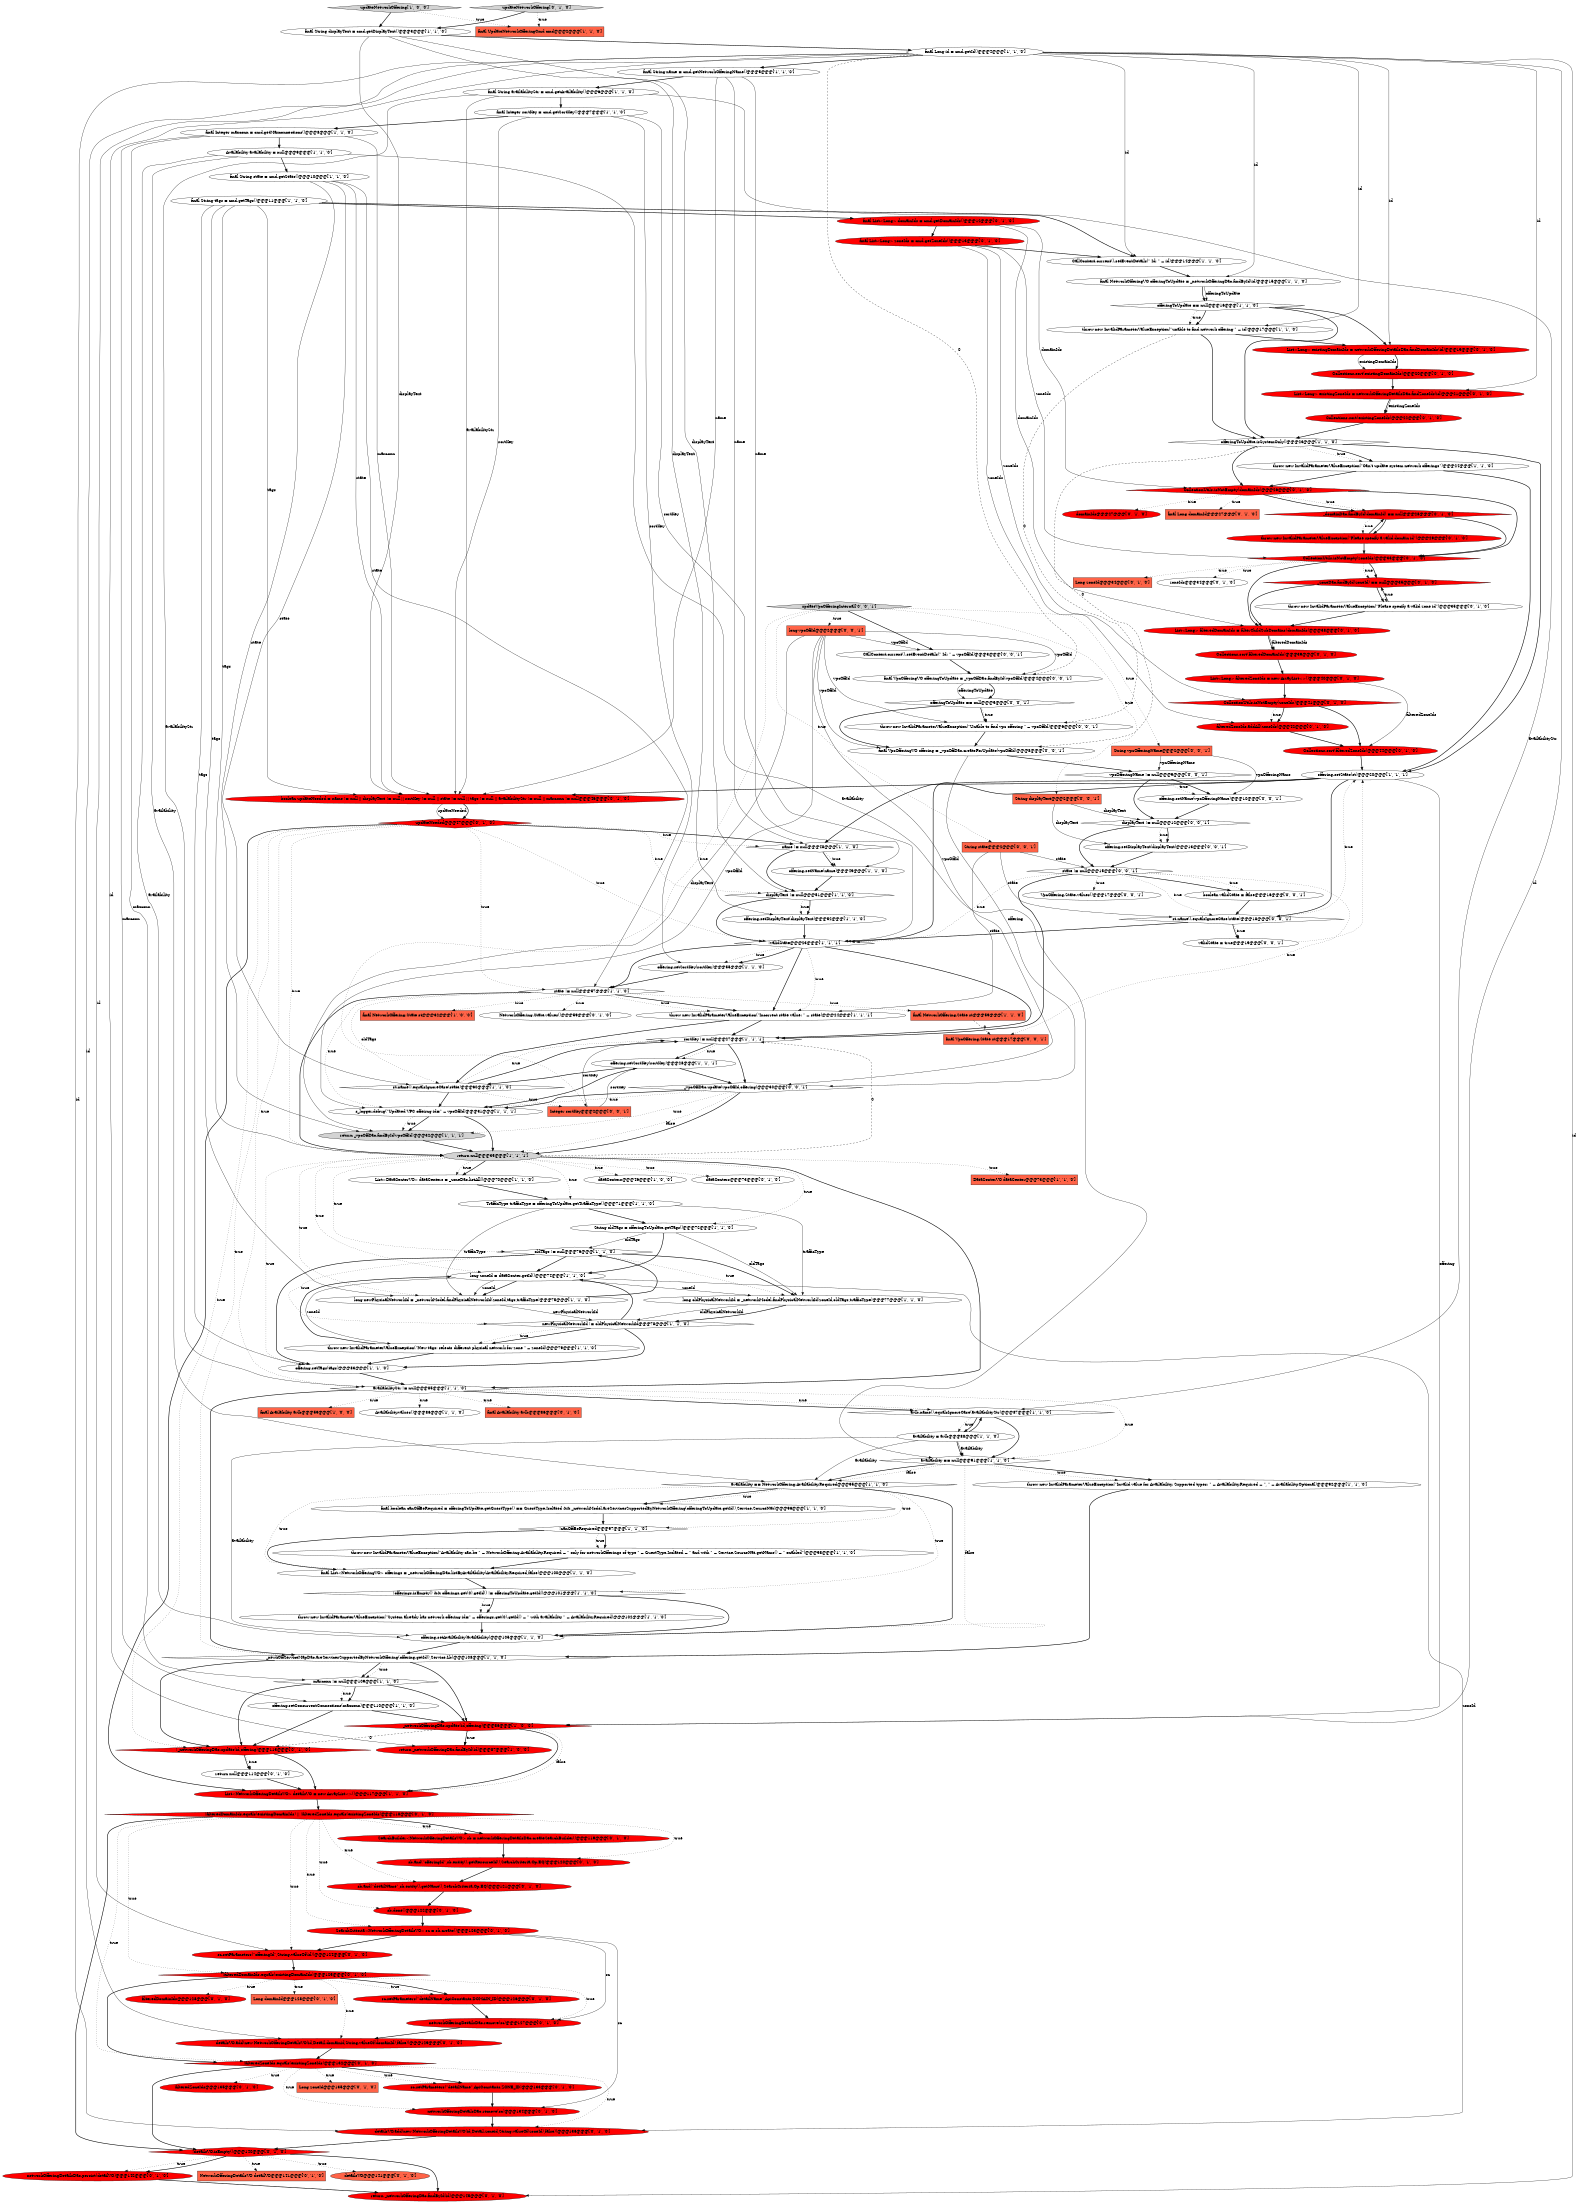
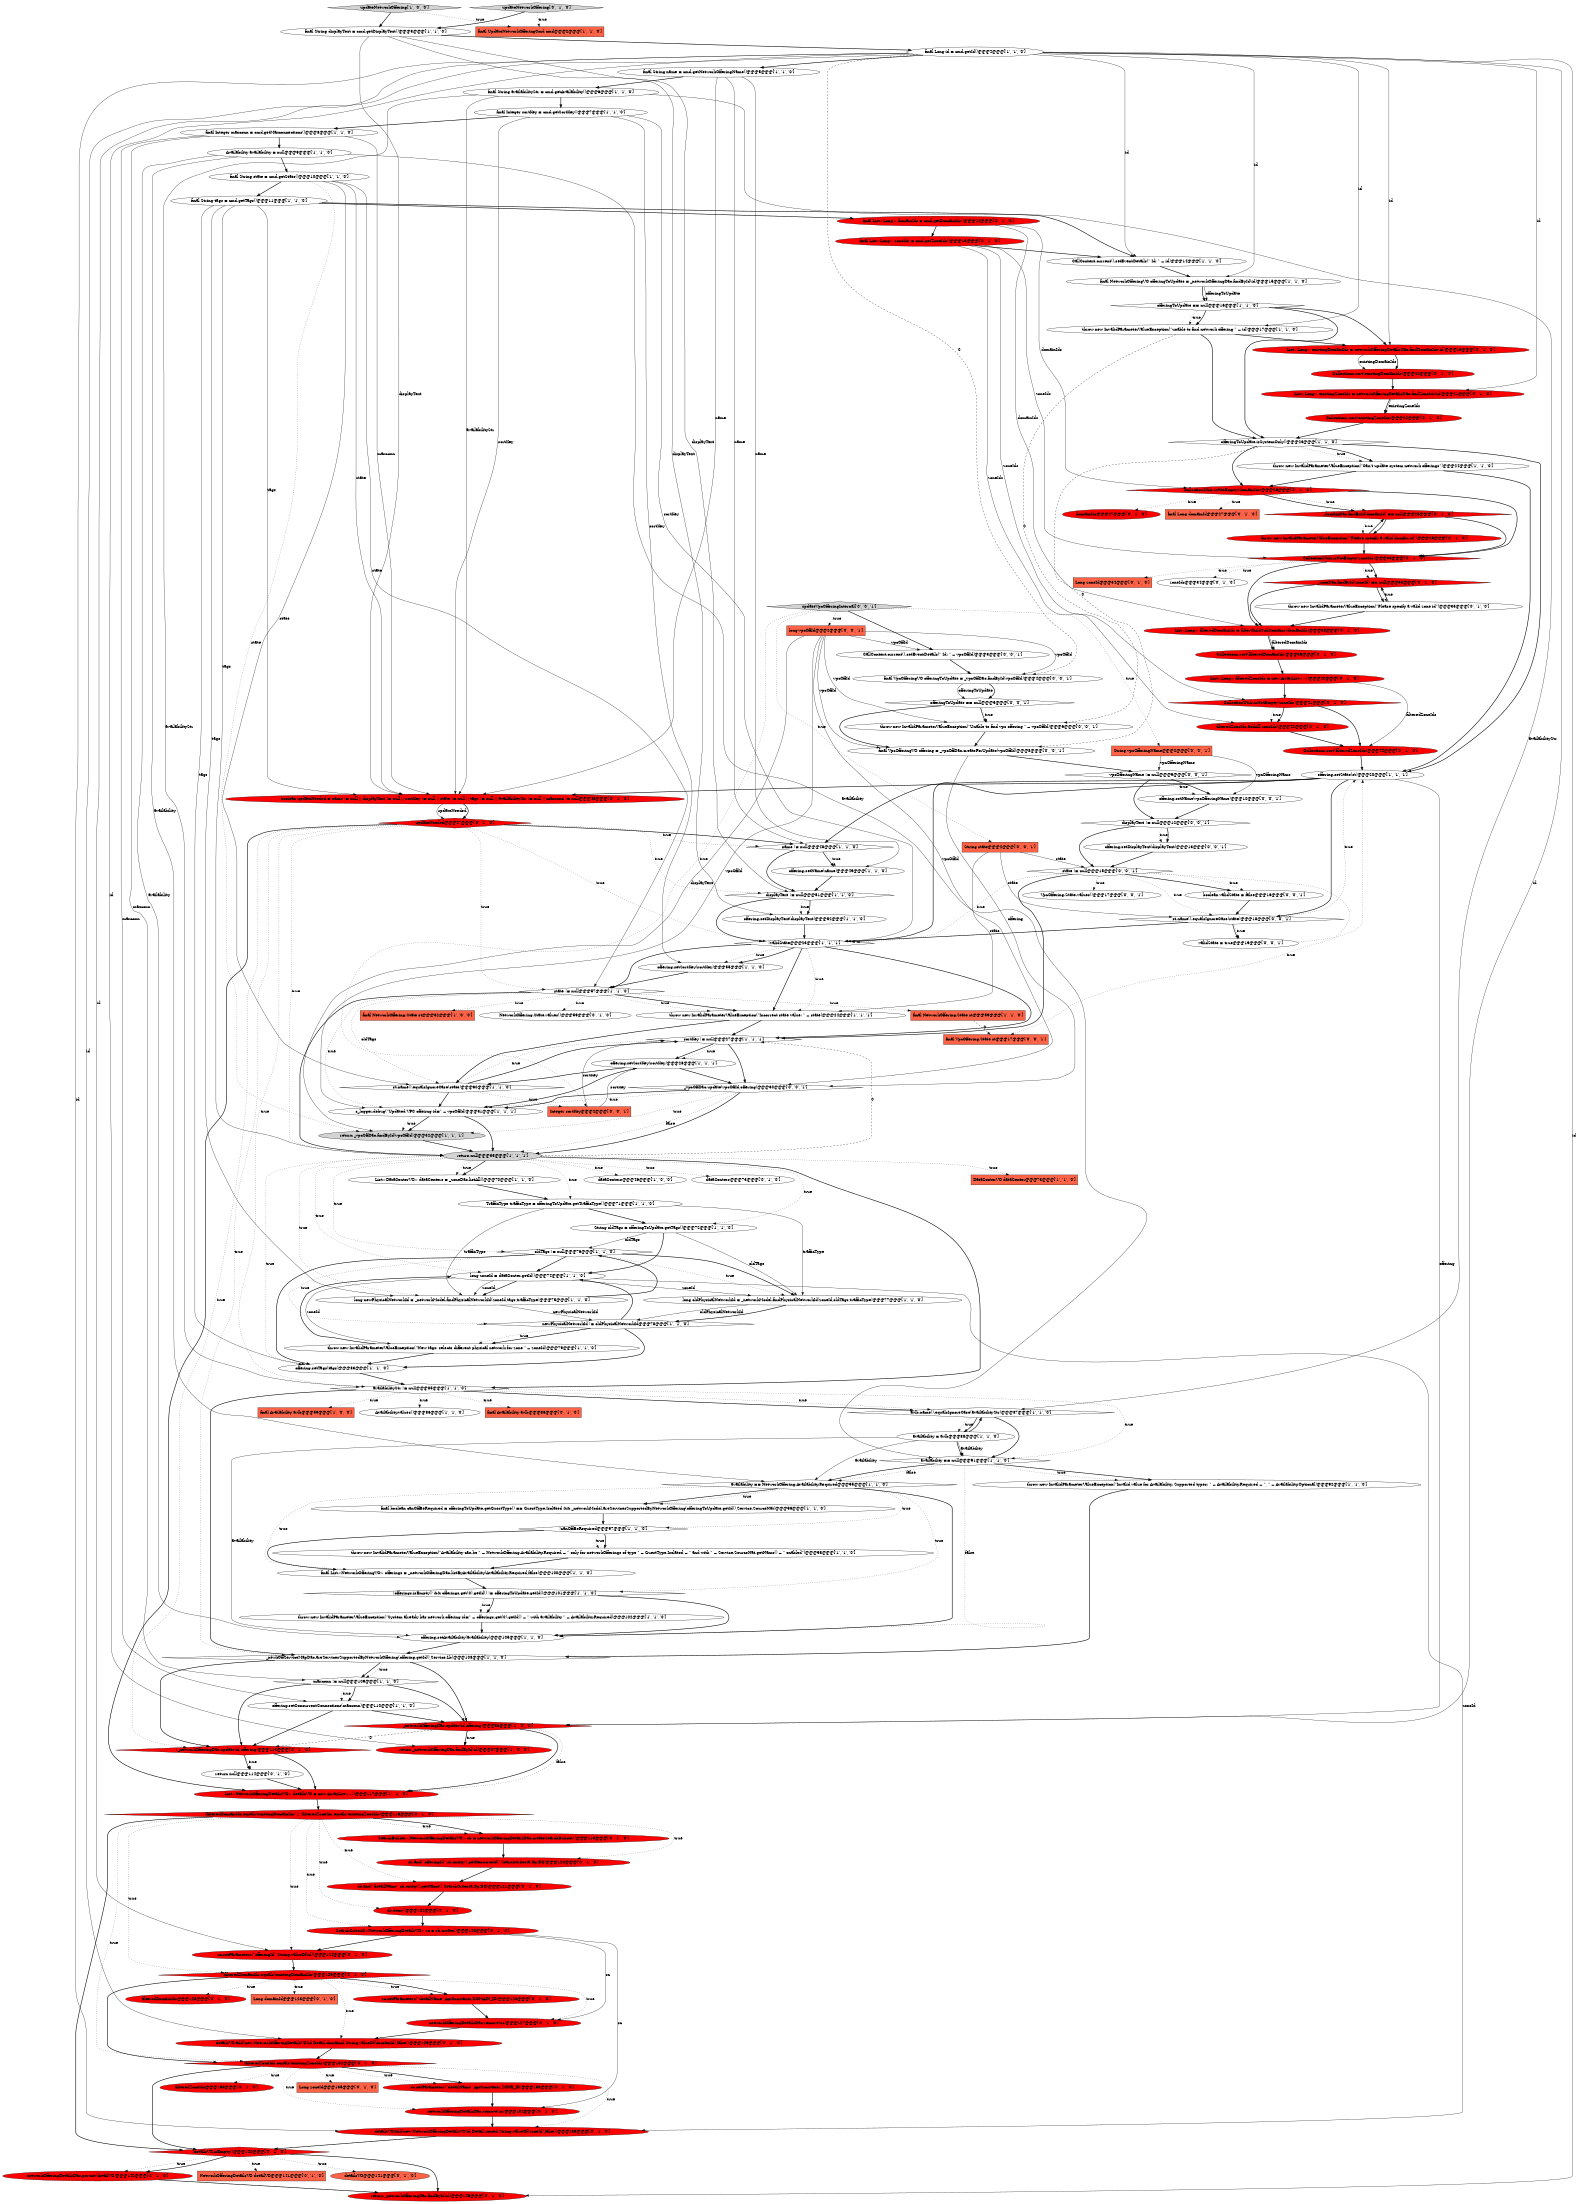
edge "final String state = cmd.getState()@@@10@@@['1', '1', '0']" -> "final String tags = cmd.getTags()@@@11@@@['1', '1', '0']": added
edge "final String state = cmd.getState()@@@10@@@['1', '1', '0']" -> "return _vpcOffDao.findById(vpcOffId)@@@32@@@['1', '1', '1']": style solid -> dotted
node "String displayText@@@2@@@['0', '0', '1']": removed
